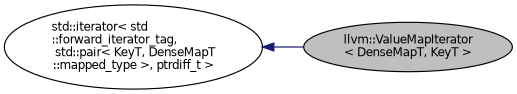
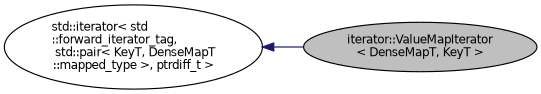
node "llvm::ValueMapIterator < DenseMapT, KeyT >": label "llvm::ValueMapIterator < DenseMapT, KeyT >" -> "iterator::ValueMapIterator < DenseMapT, KeyT >"
